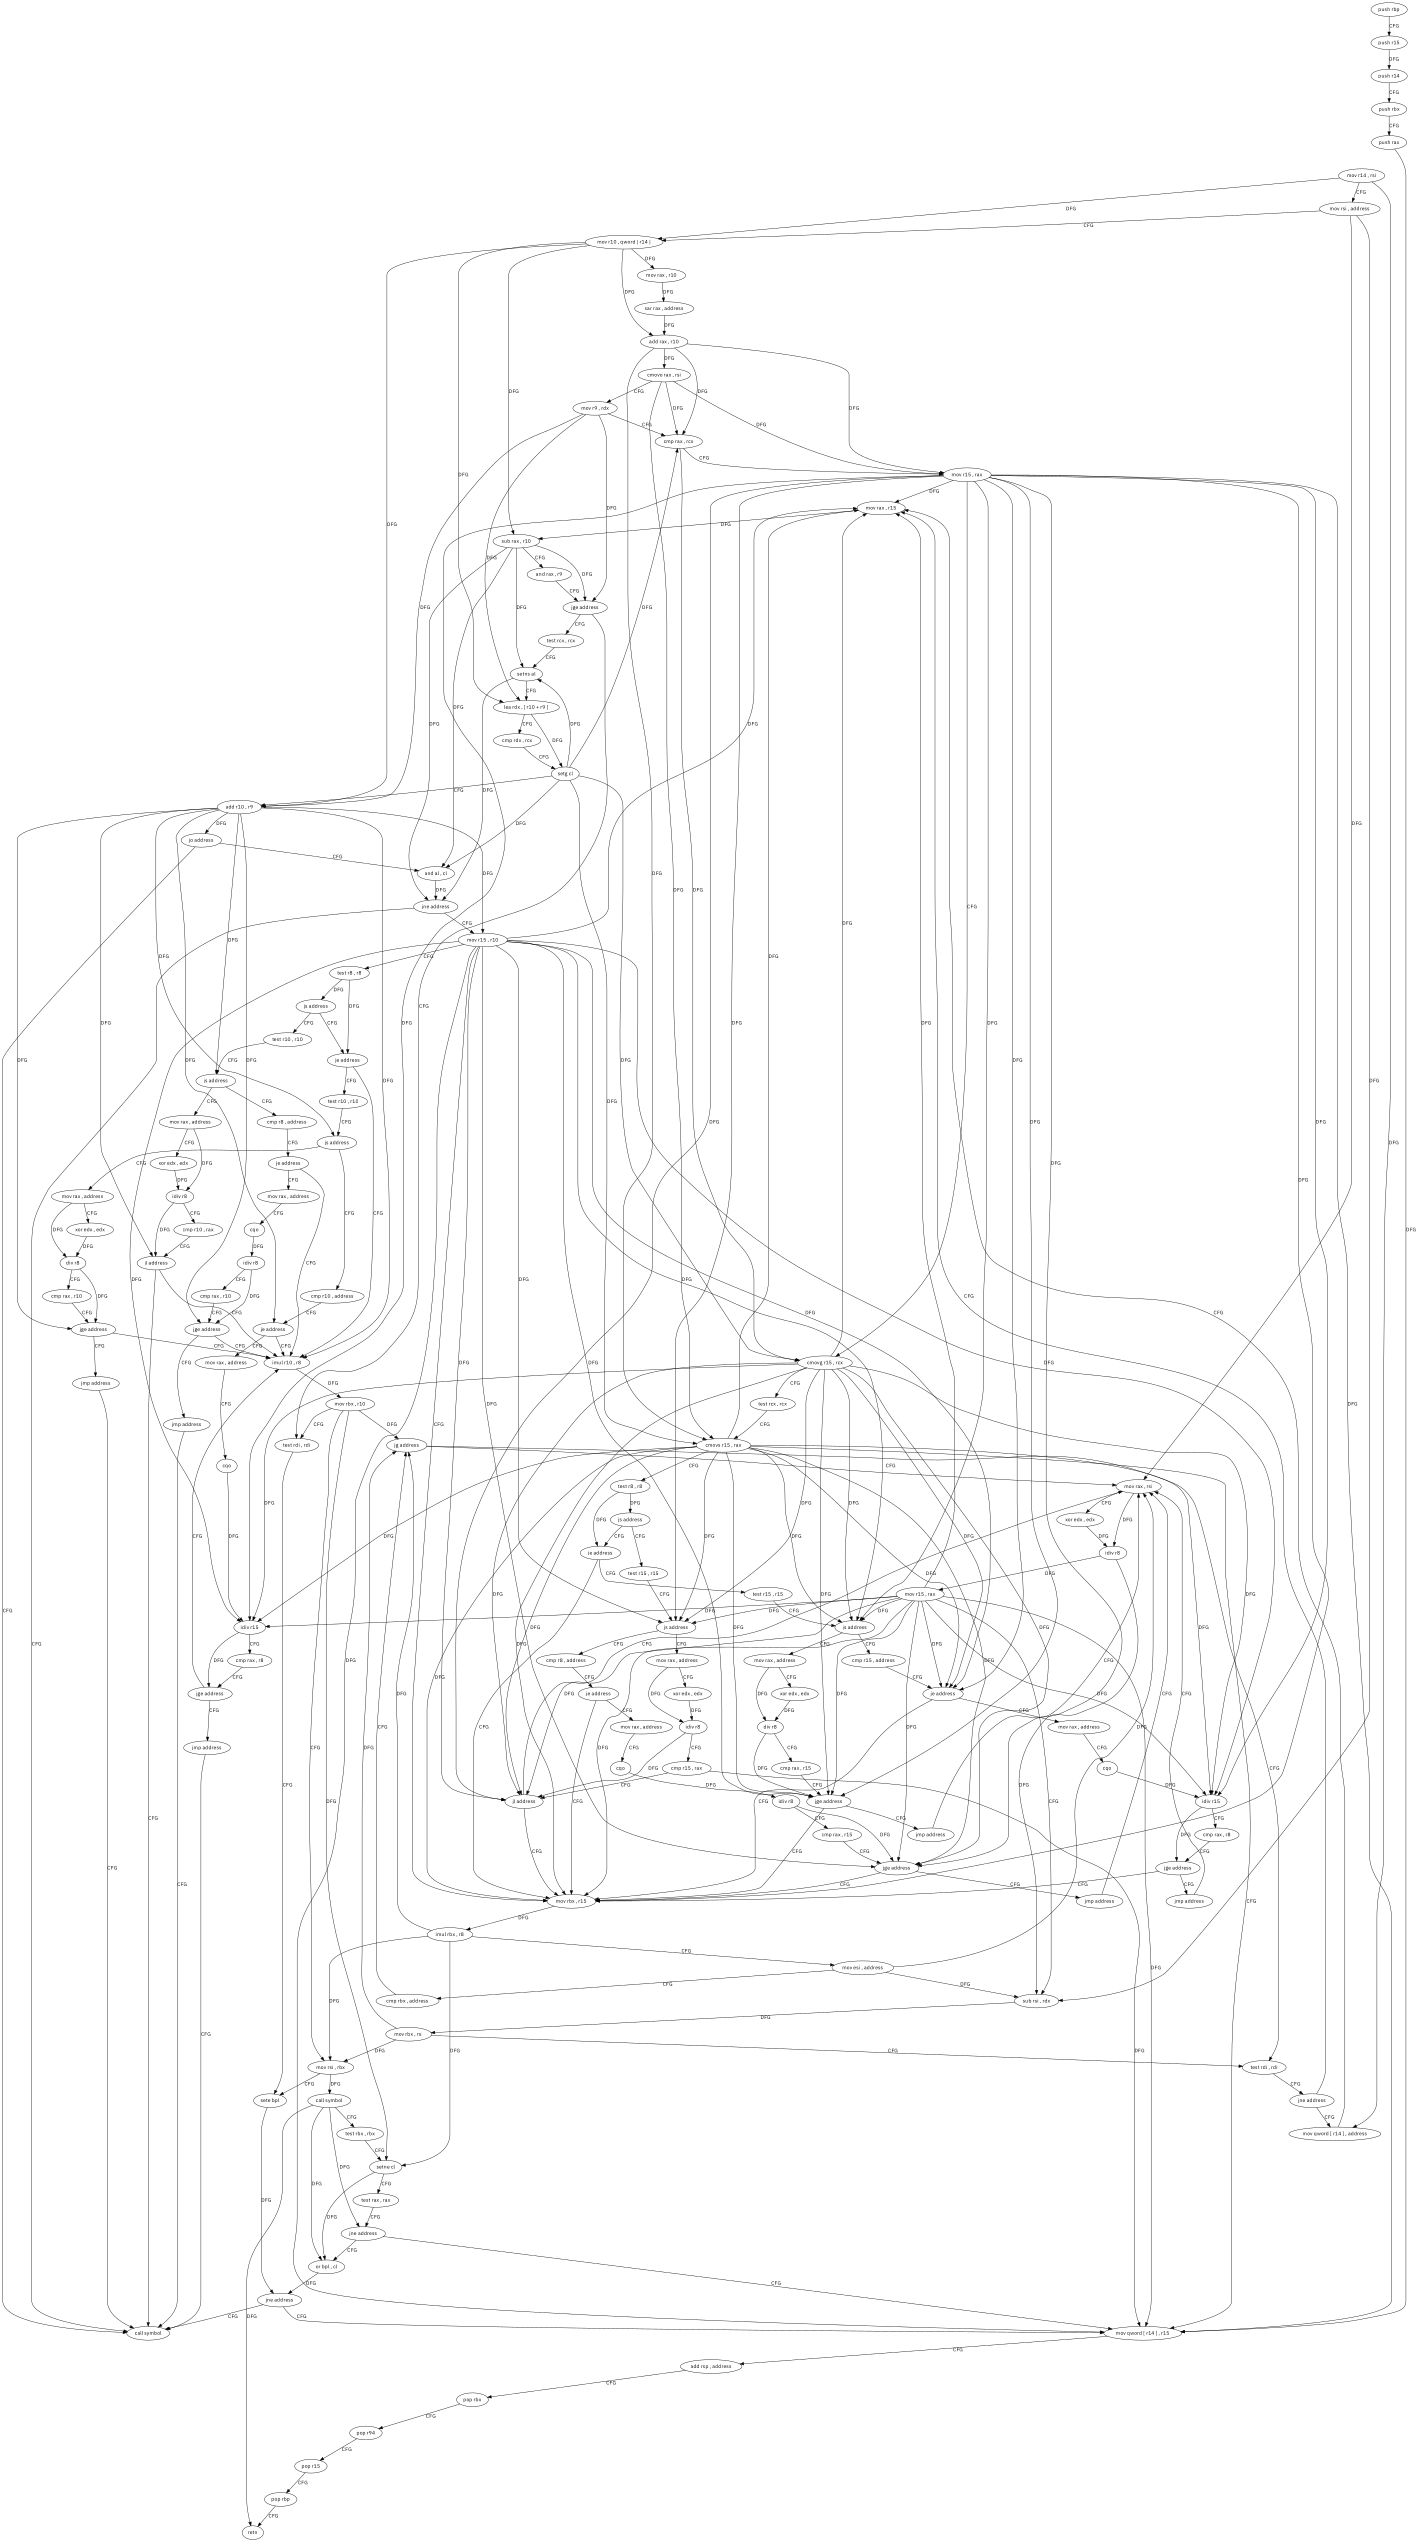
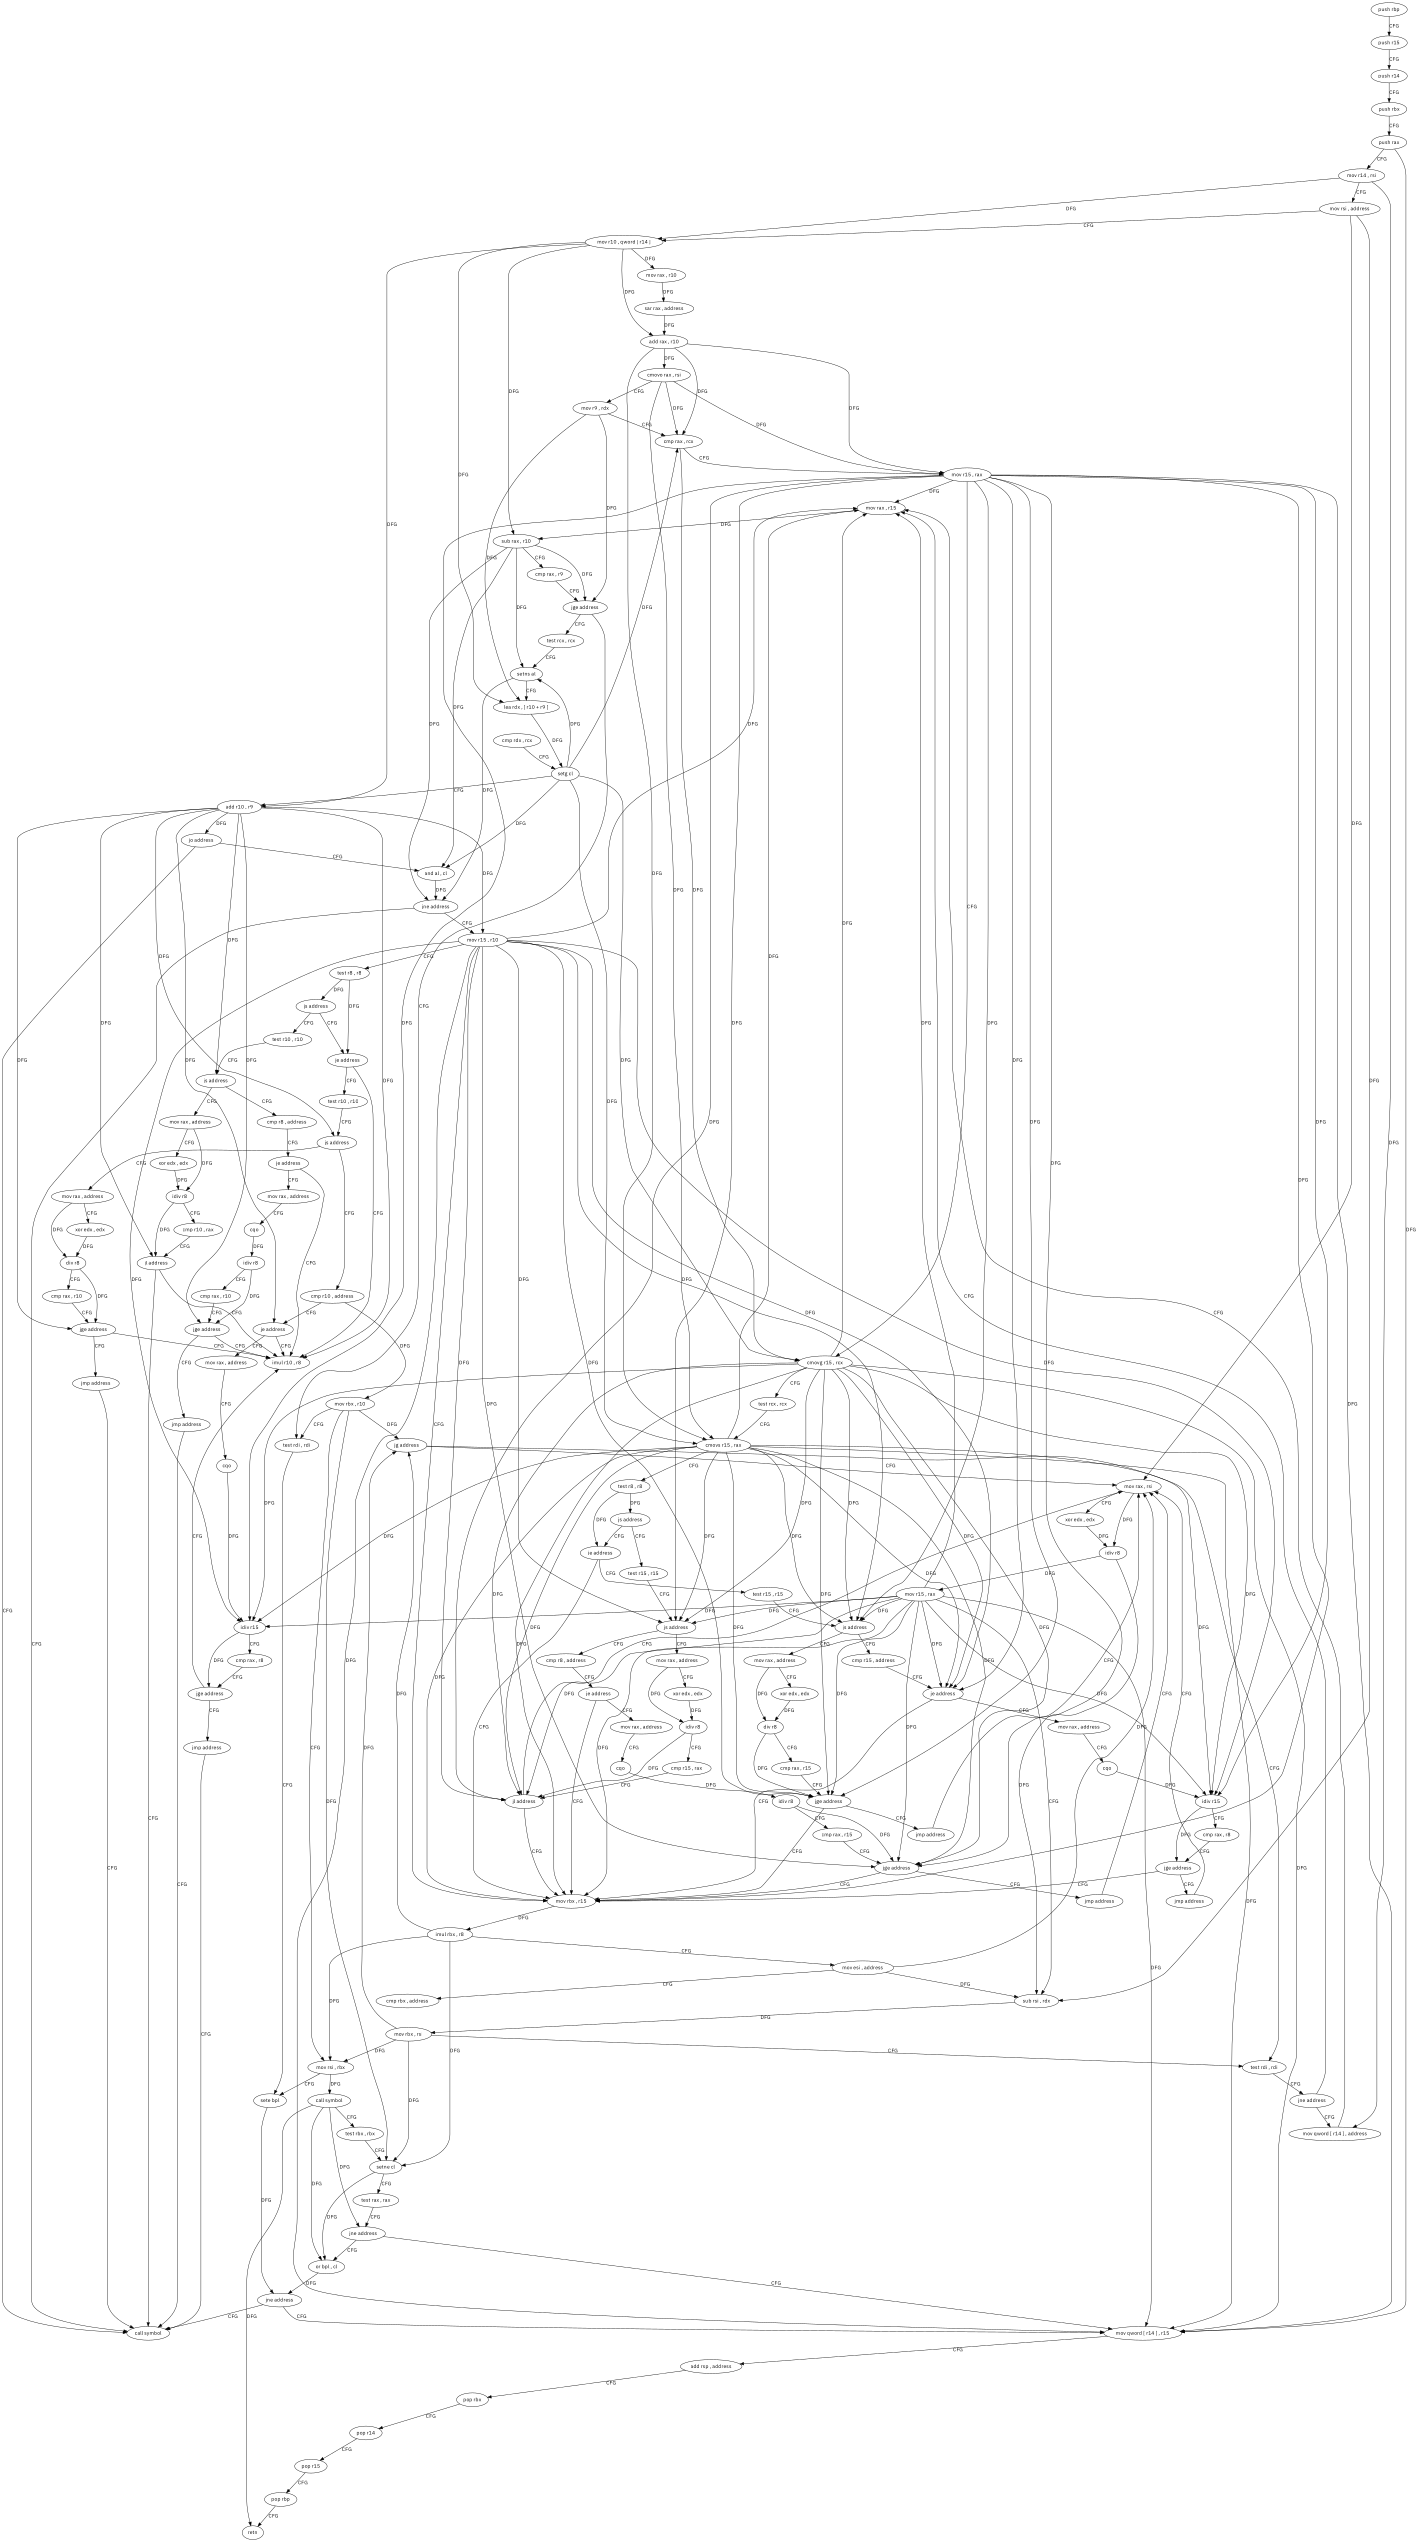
edge "push r15" -> "push r14": label "DFG" -> "CFG"
edge "push rax" -> "mov r14 , rsi": added, label "CFG"
node "and rax , r9": label "and rax , r9" -> "cmp rax , r9"
edge "mov r9 , rdx" -> "add r10 , r9": removed, label "DFG"
edge "lea rdx , [ r10 + r9 ]" -> "cmp rdx , rcx": removed, label "CFG"
edge "imul r10 , r8" -> "mov rbx , r10": now "cmp r10 , address" -> "mov rbx , r10"
edge "cmp rbx , address" -> "jg address": removed, label "CFG"
edge "cmp r15 , rax" -> "mov qword [ r14 ] , r15": now "cmovg r15 , rcx" -> "mov qword [ r14 ] , r15"
edge "cmovs r15 , rax" -> "mov qword [ r14 ] , r15": label "CFG" -> "DFG"
edge "mov rbx , rsi" -> "setne cl": added, label "DFG"
node "pop r94": label "pop r94" -> "pop r14"
